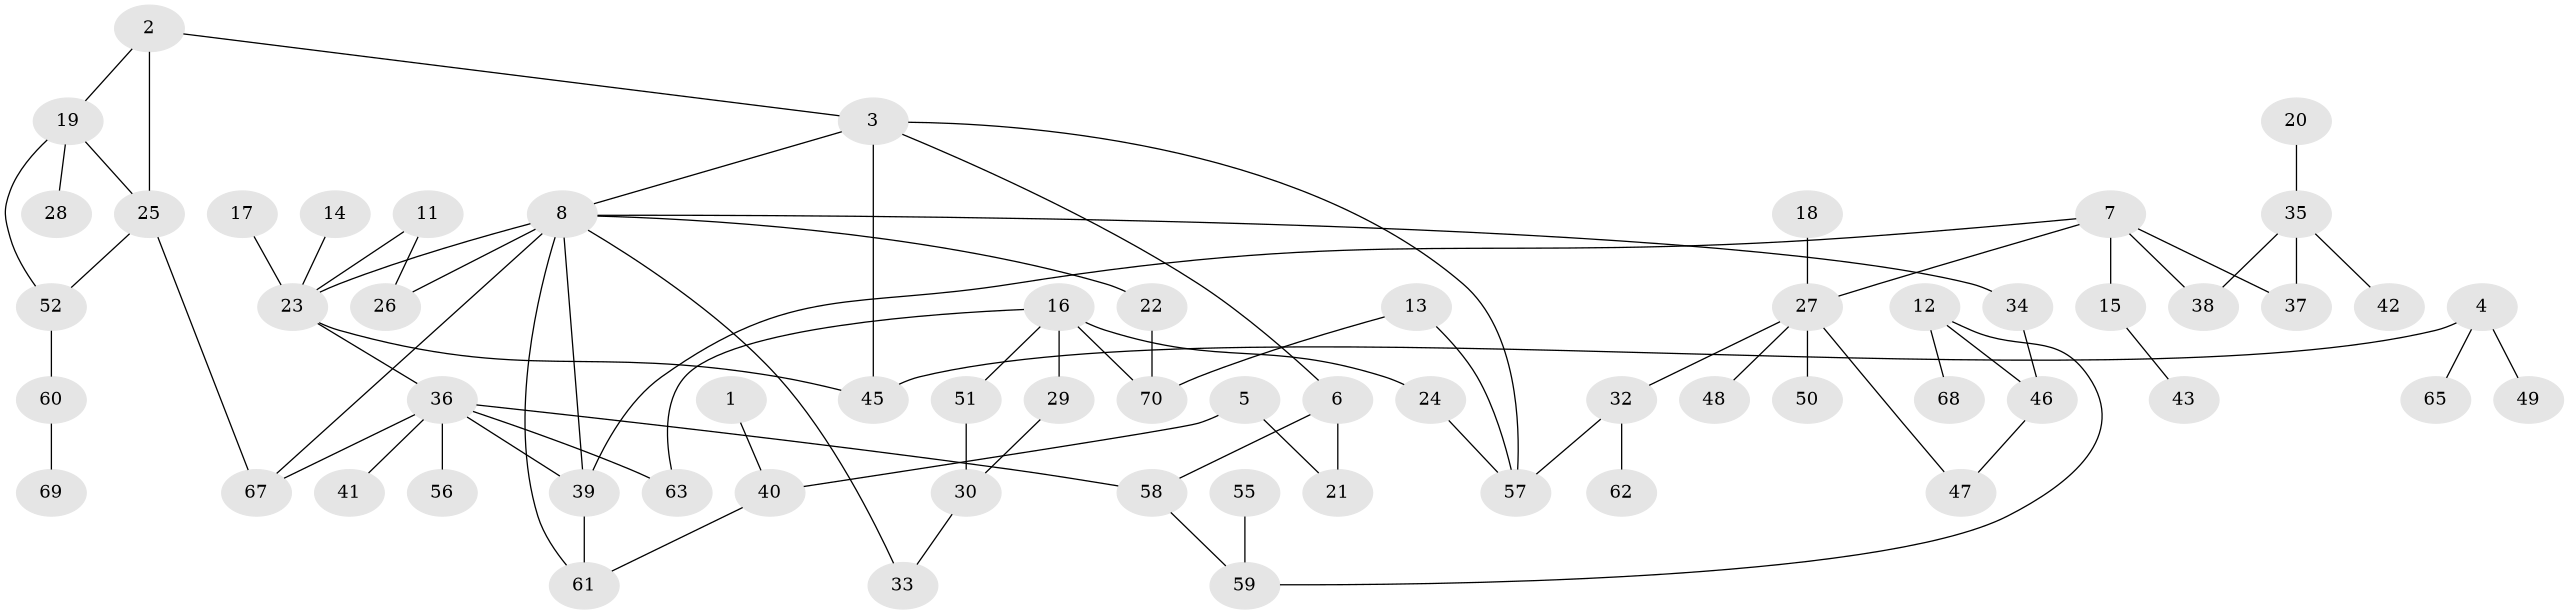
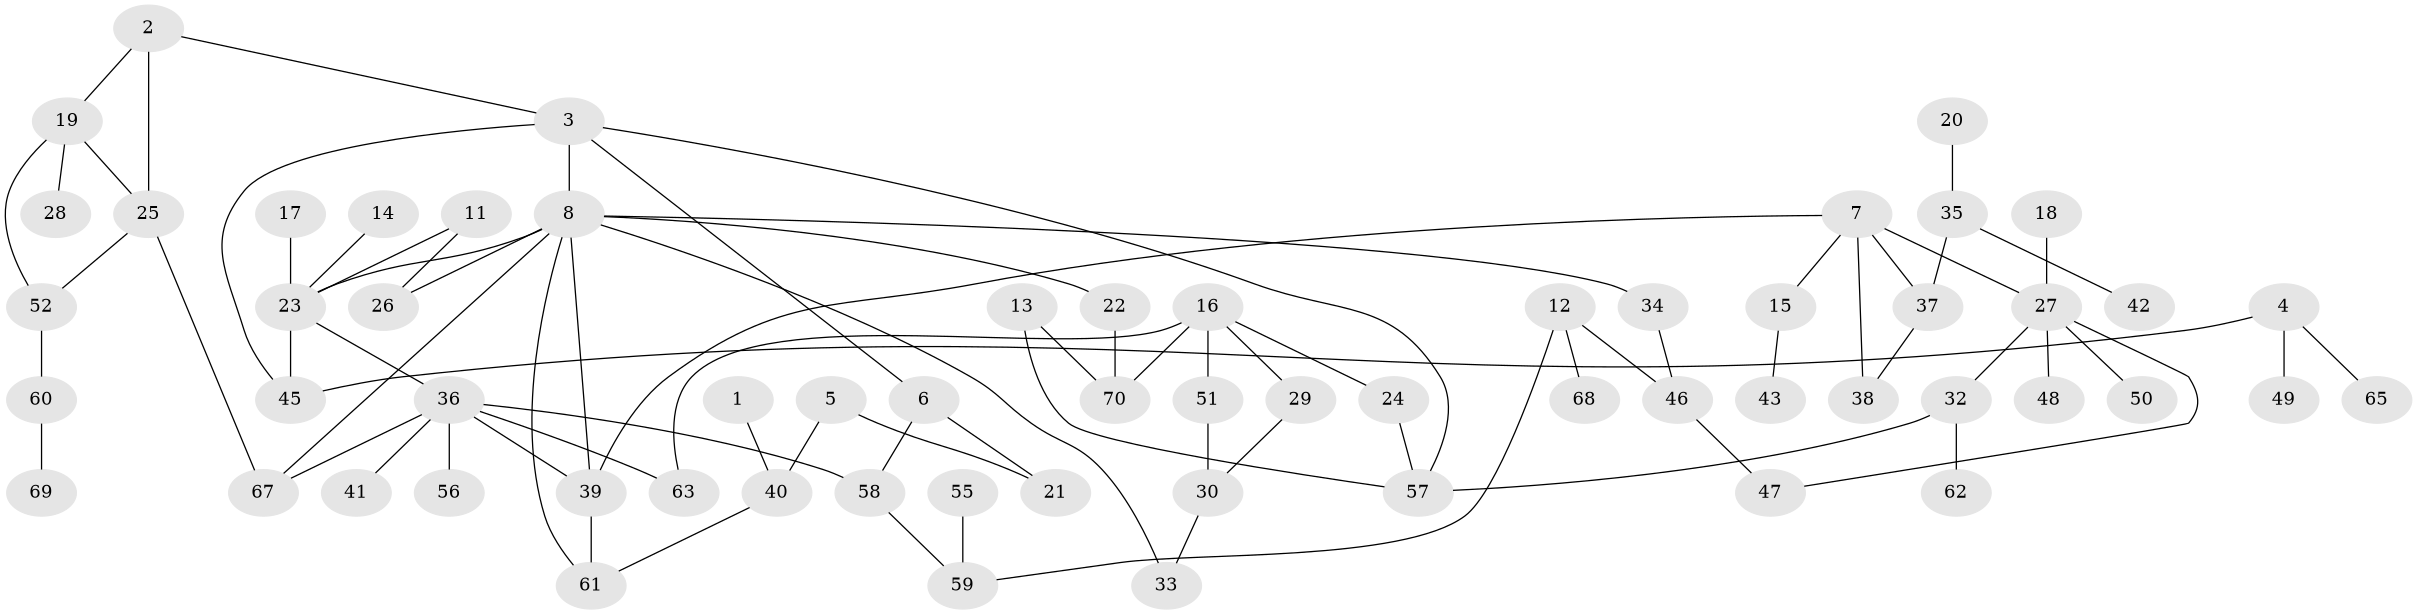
edge "35" -- "38": now "37" -- "38"
